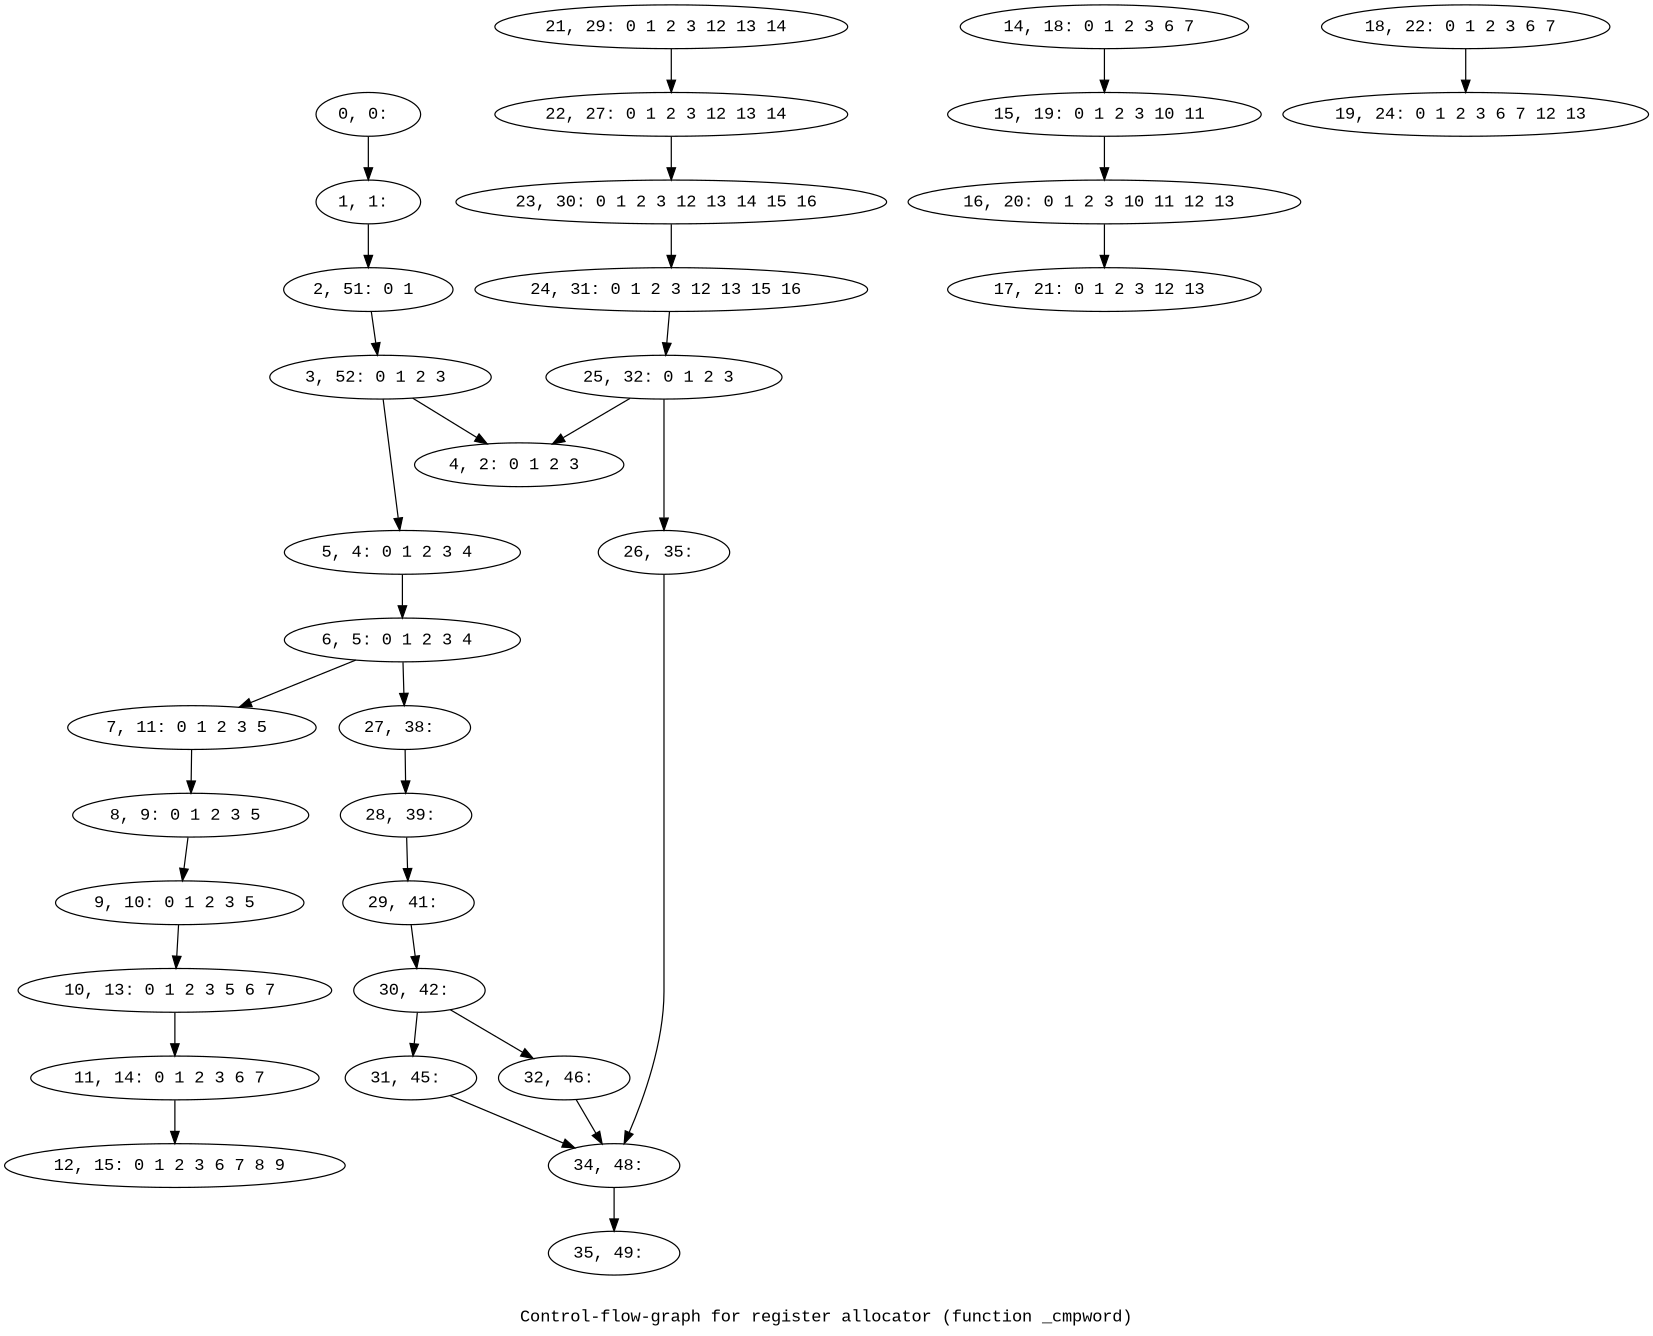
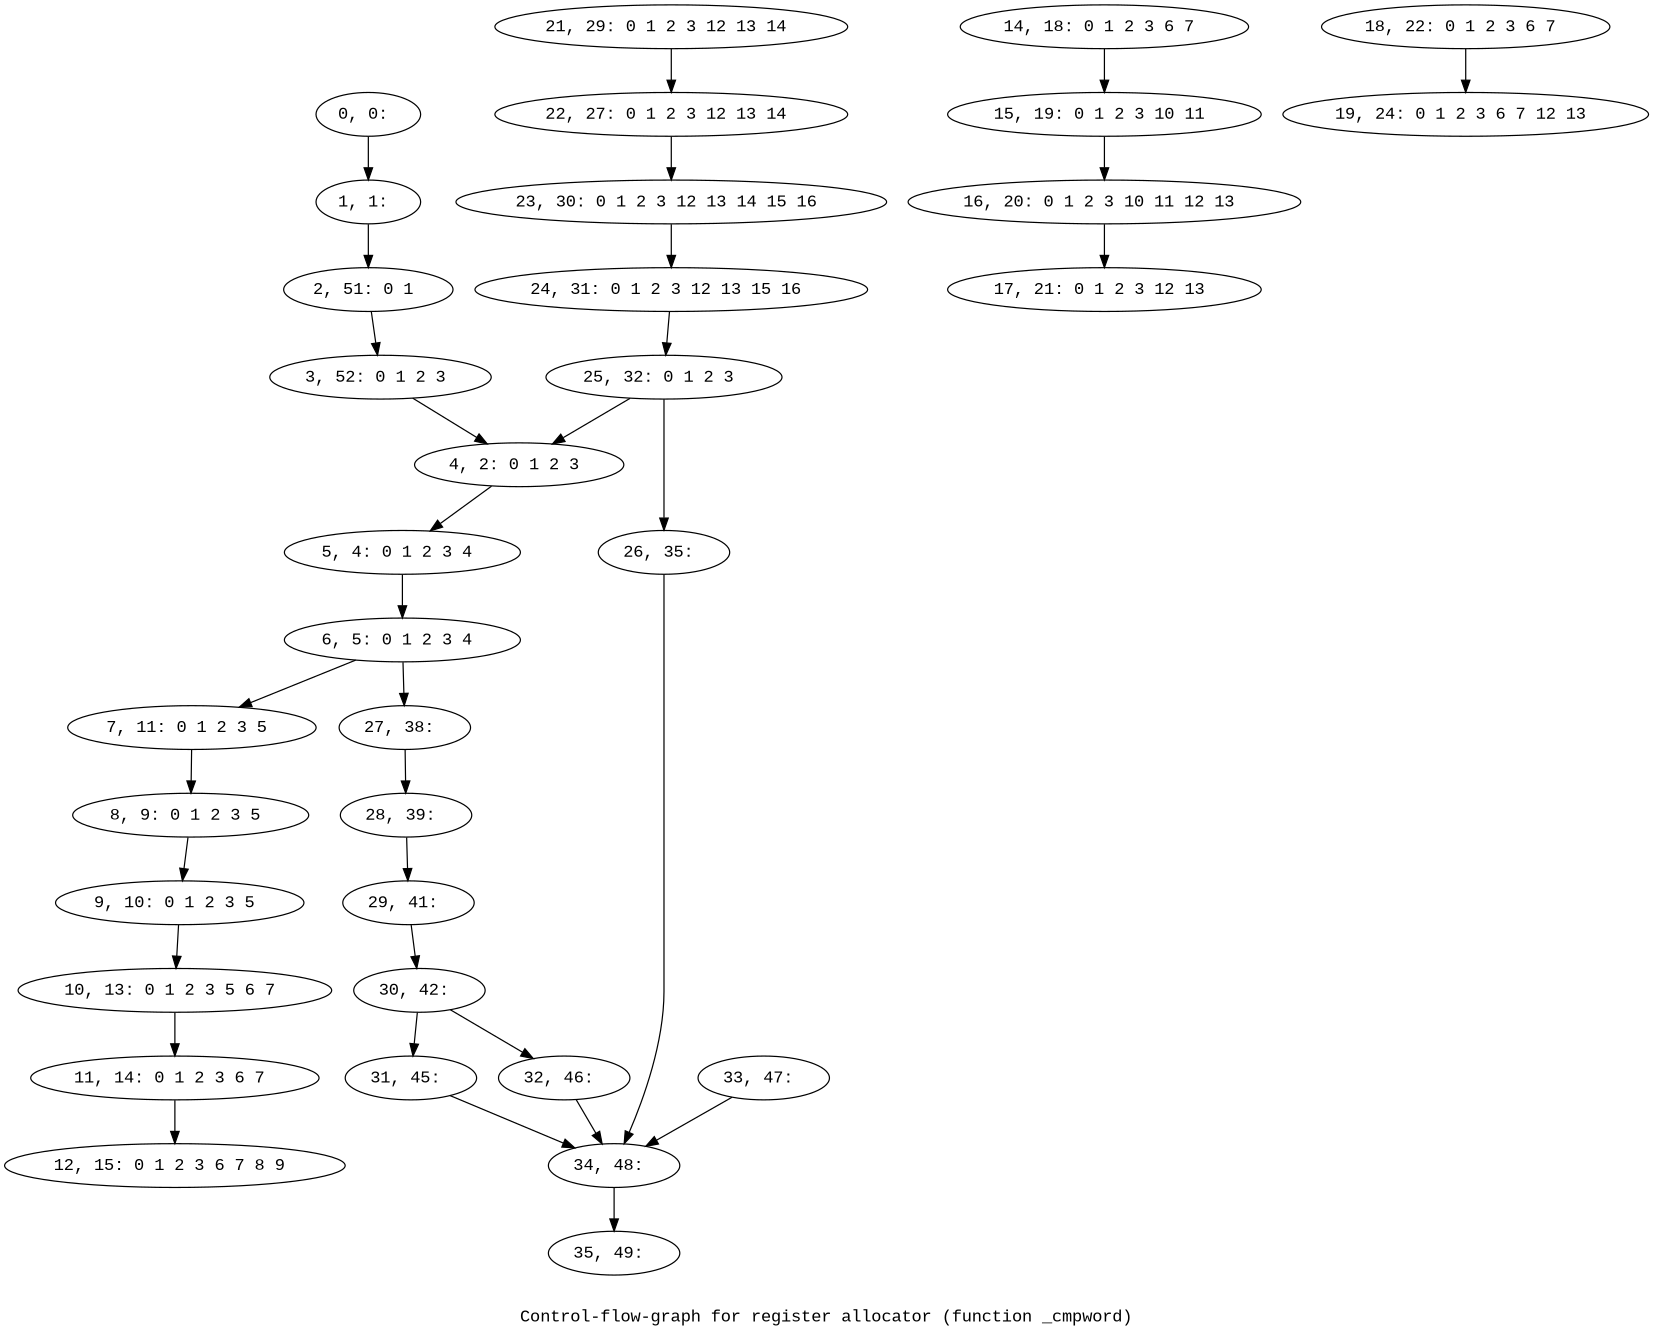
edge "3, 52: 0 1 2 3" -> "5, 4: 0 1 2 3 4": now "4, 2: 0 1 2 3" -> "5, 4: 0 1 2 3 4"
node "33, 47:": added
